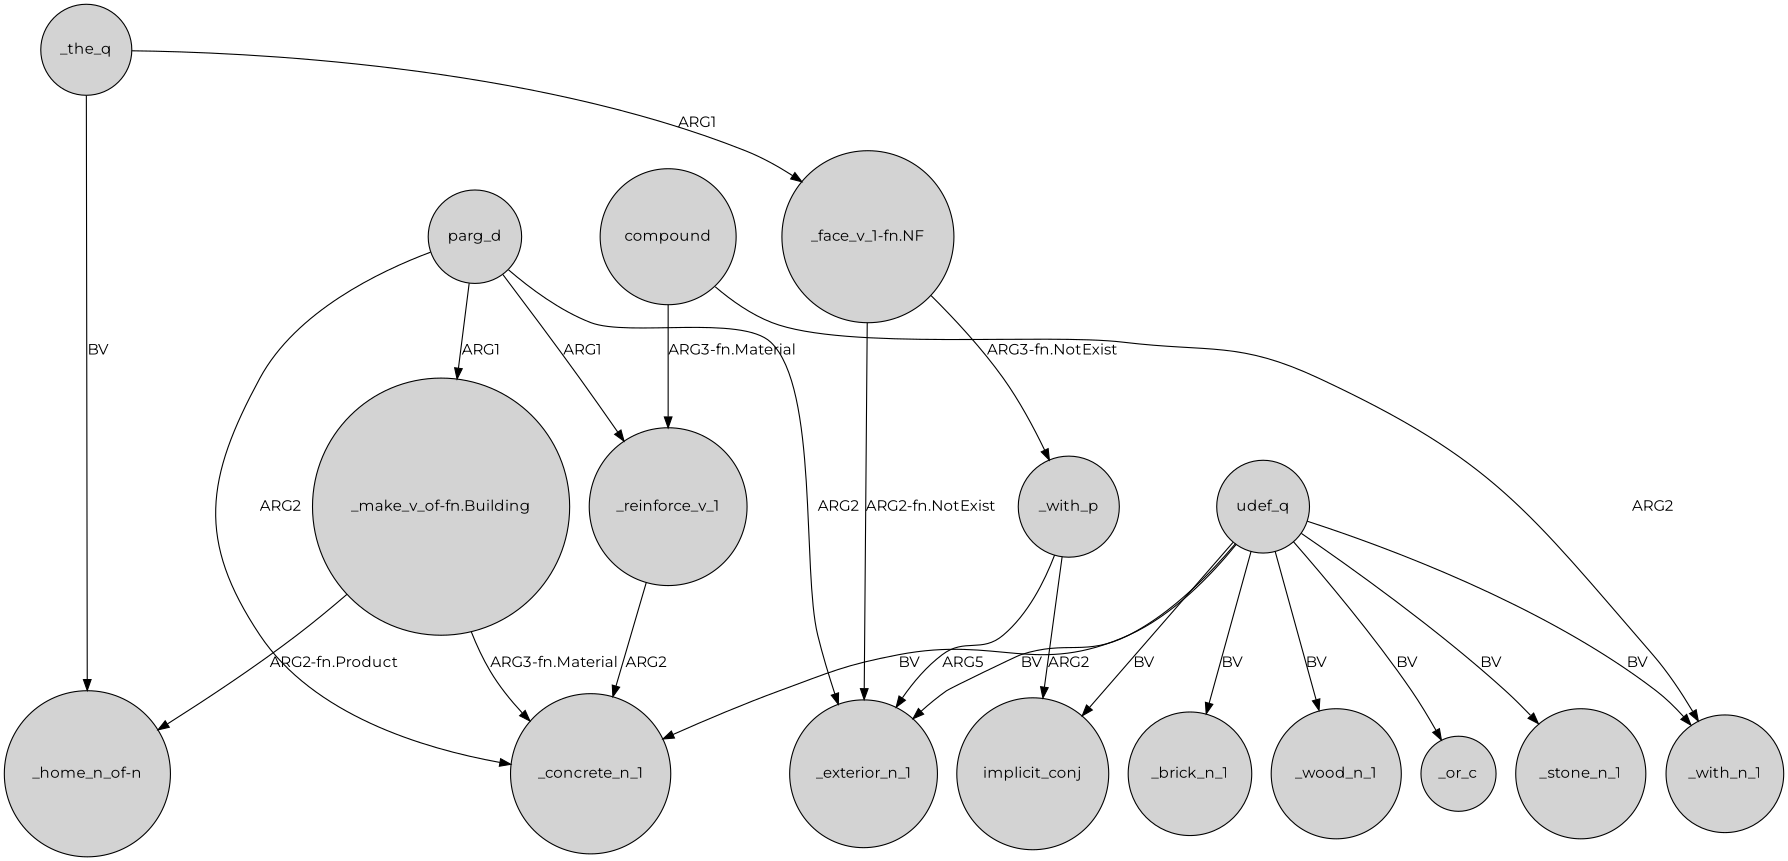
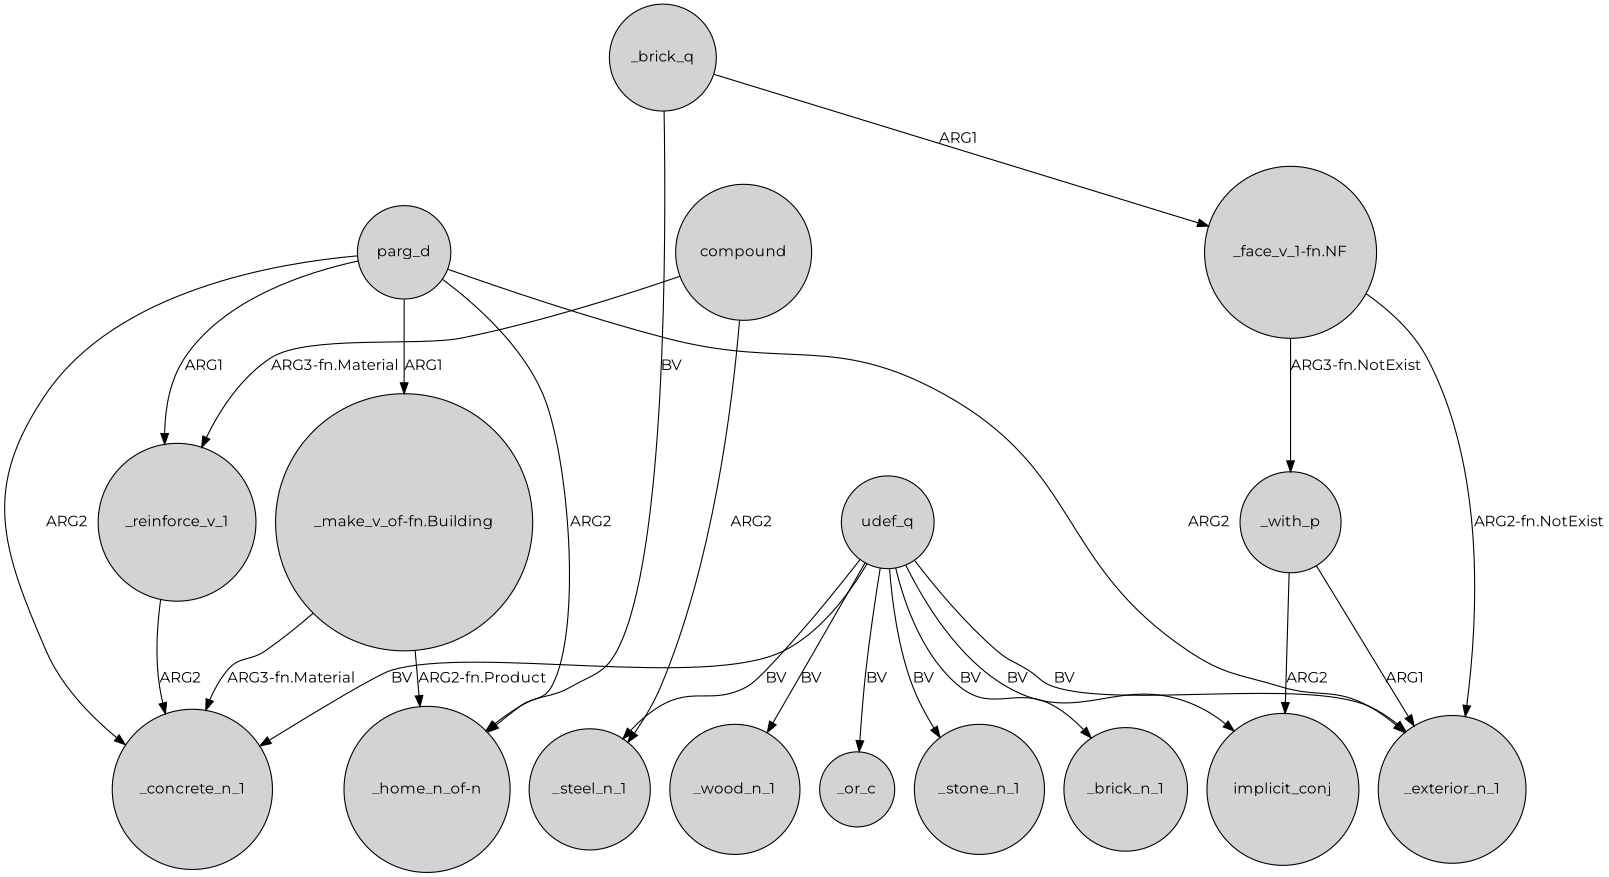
node "_the_q": label "_the_q" -> "_brick_q"
edge "parg_d" -> "_home_n_of-n": added, label "ARG2"
edge "_with_p" -> "_exterior_n_1": label "ARG5" -> "ARG1"
node "_with_n_1": label "_with_n_1" -> "_steel_n_1"
